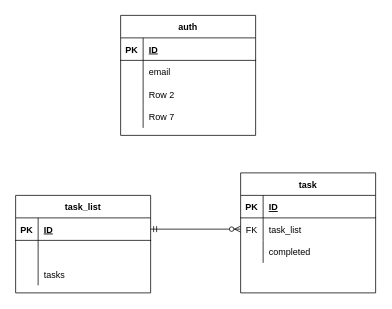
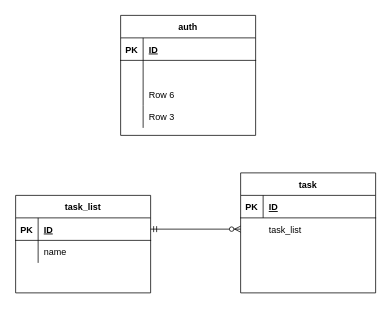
node "email": removed
node "Row 2": label "Row 2" -> "Row 6"
node "Row 7": label "Row 7" -> "Row 3"
node "FK": removed
node "name": added
node "completed": removed
node "tasks": removed
